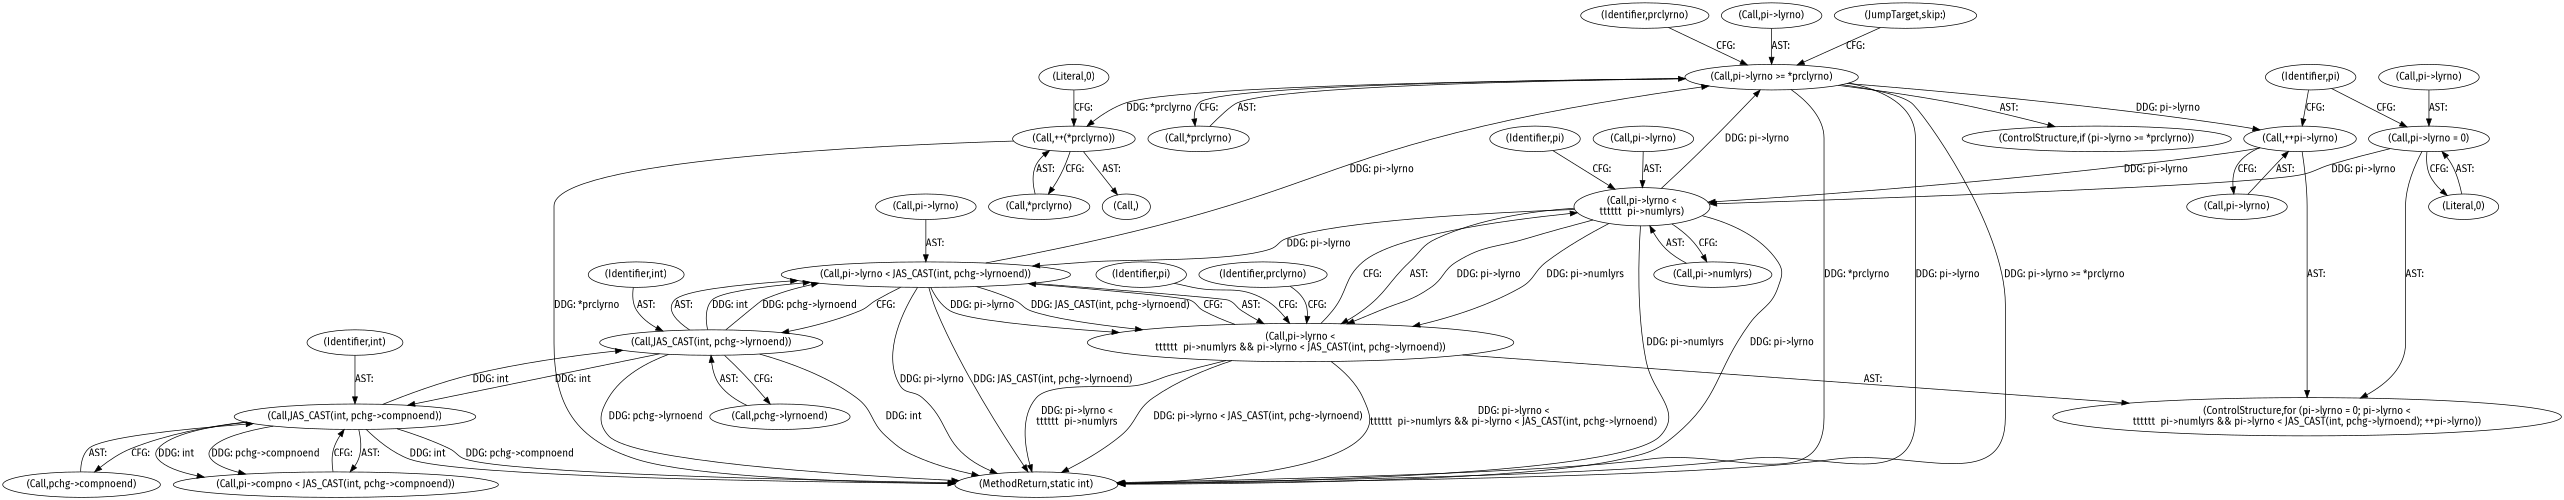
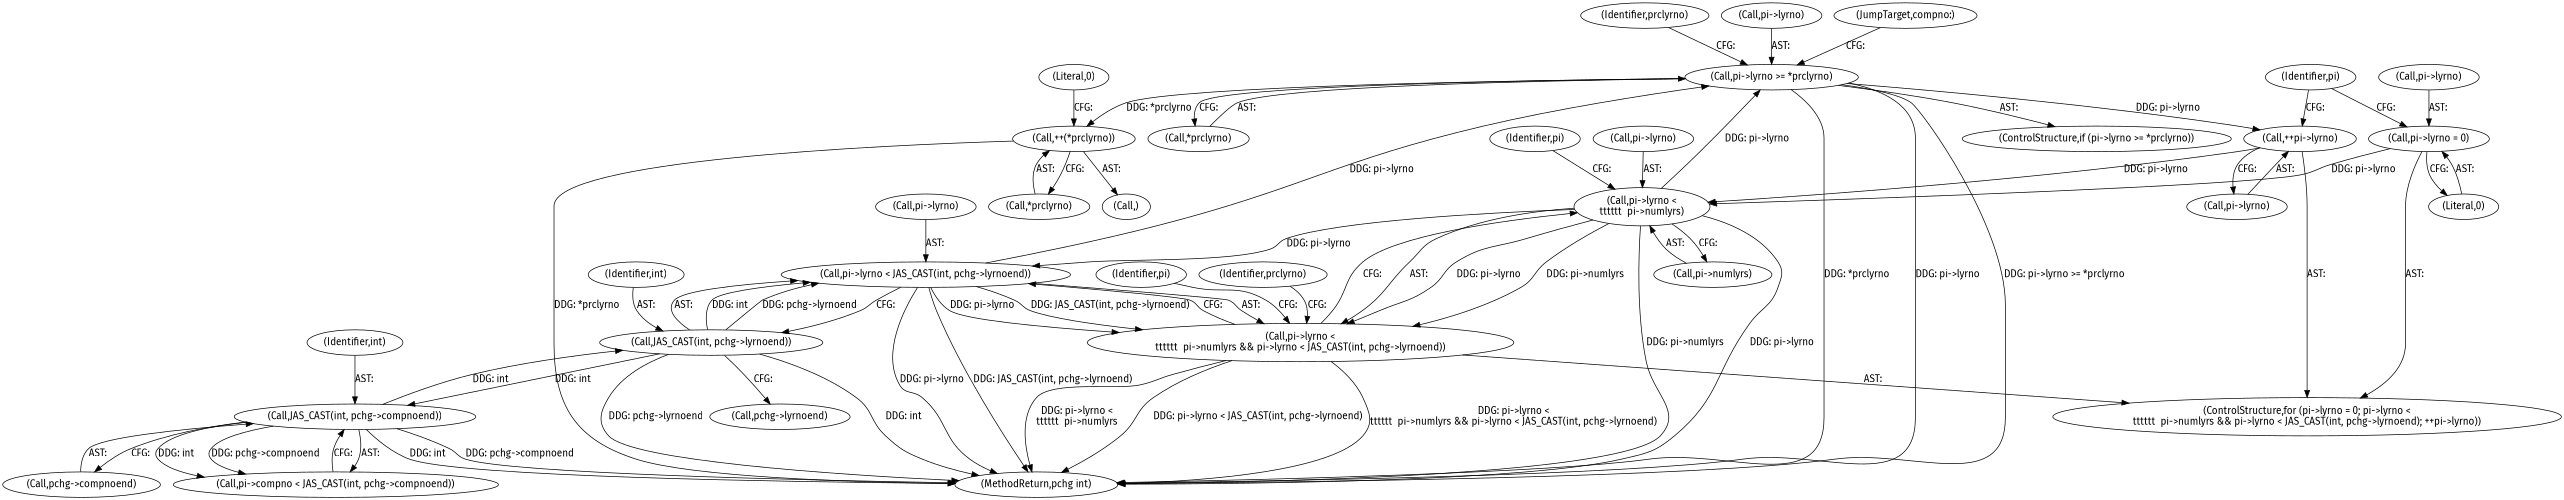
node "(JumpTarget,skip:)": label "(JumpTarget,skip:)" -> "(JumpTarget,compno:)"
edge "(Call,pchg->lyrnoend)" -> "(Call,JAS_CAST(int, pchg->lyrnoend))": removed, label "AST:"
node "(MethodReturn,static int)": label "(MethodReturn,static int)" -> "(MethodReturn,pchg int)"
